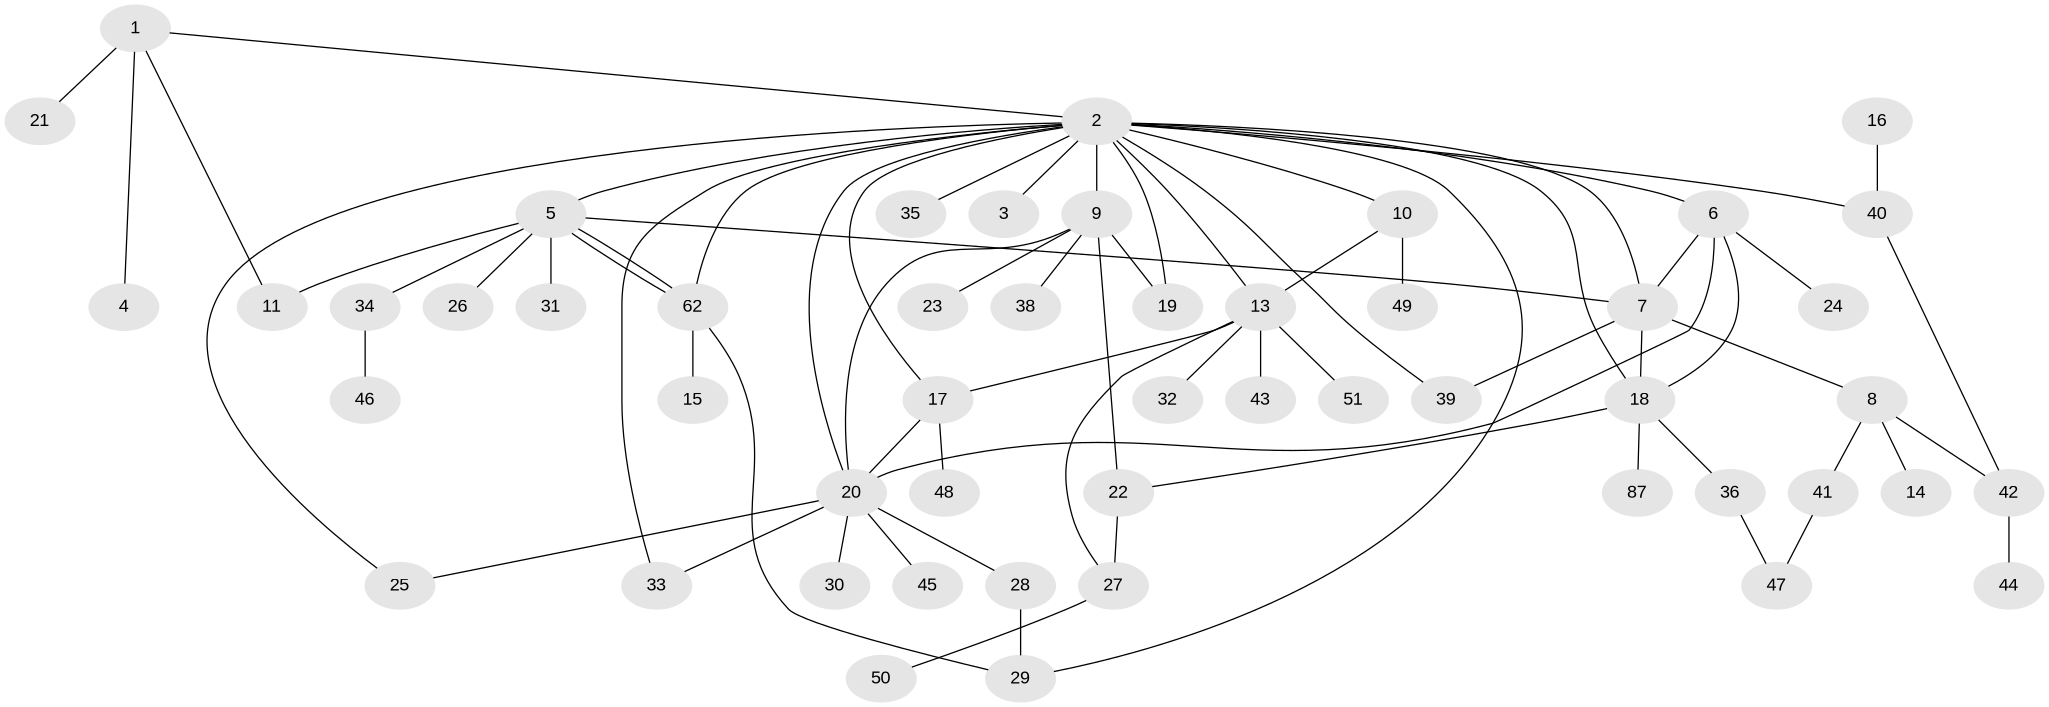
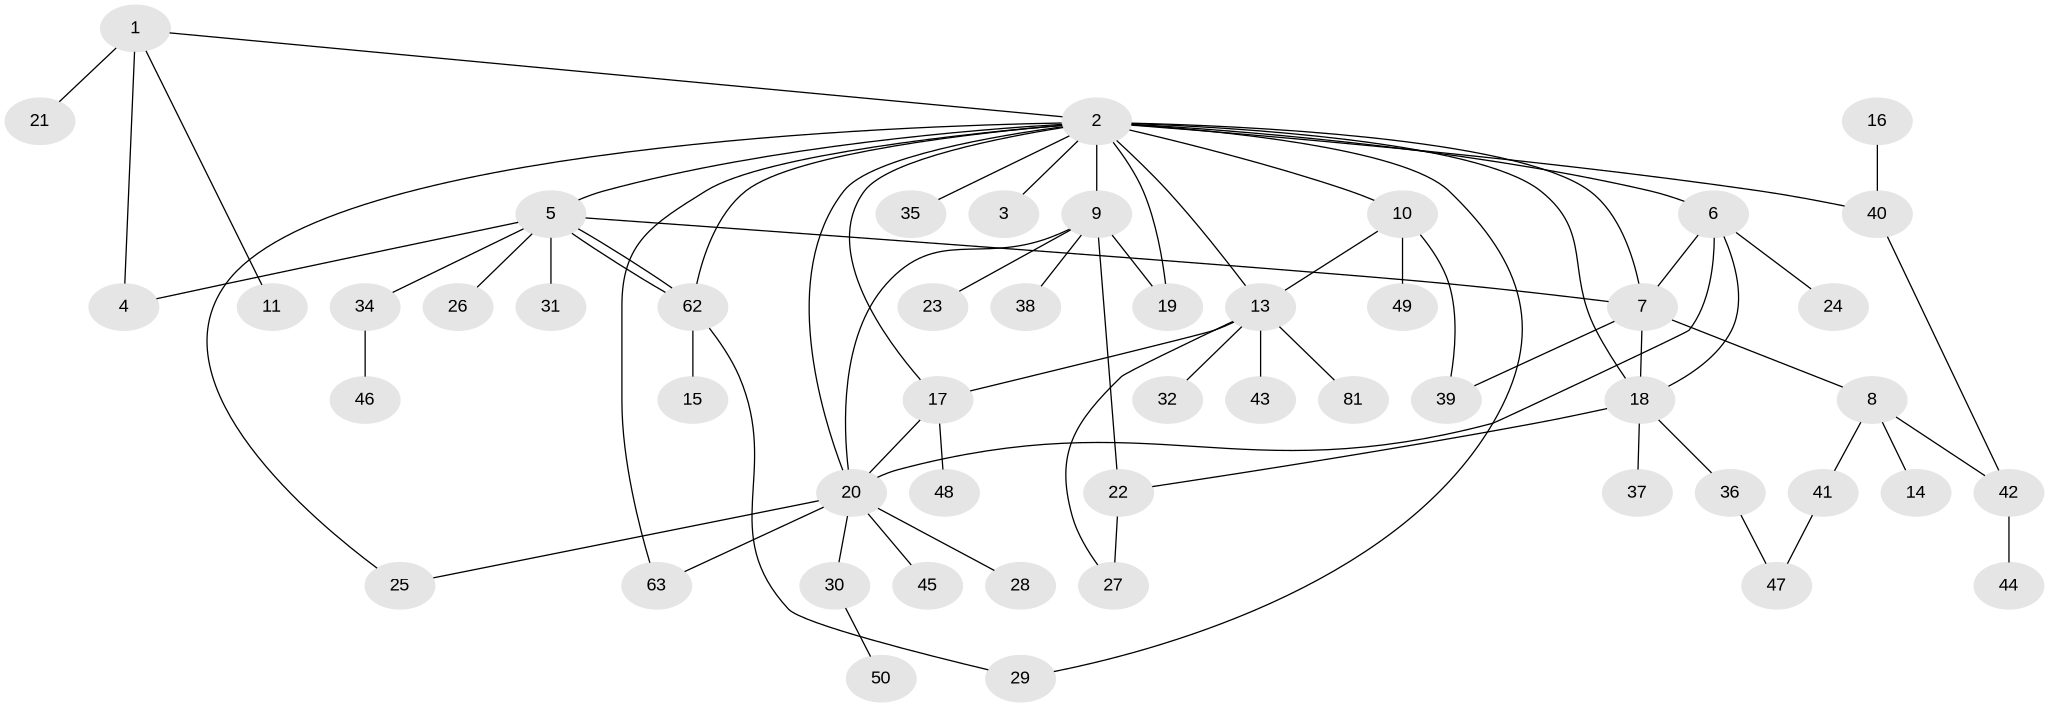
edge "5" -- "11": now "5" -- "4"
edge "2" -- "39": now "10" -- "39"
node "51": label "51" -> "81"
node "87": label "87" -> "37"
node "33": label "33" -> "63"
edge "27" -- "50": now "30" -- "50"
edge "28" -- "29": removed
